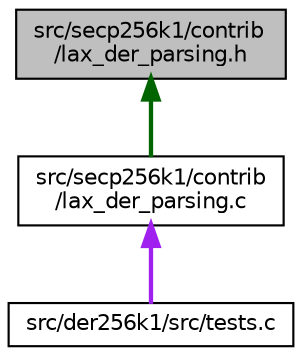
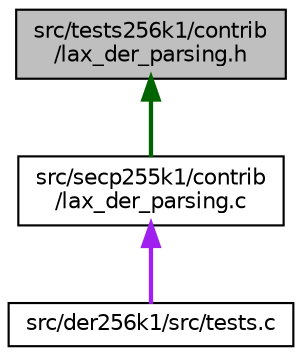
node "src/secp256k1/contrib /lax_der_parsing.h": label "src/secp256k1/contrib /lax_der_parsing.h" -> "src/tests256k1/contrib /lax_der_parsing.h"
node "src/secp256k1/contrib /lax_der_parsing.c": label "src/secp256k1/contrib /lax_der_parsing.c" -> "src/secp255k1/contrib /lax_der_parsing.c"
